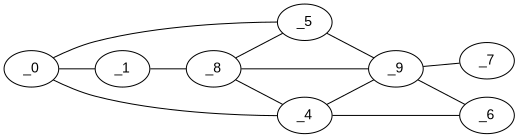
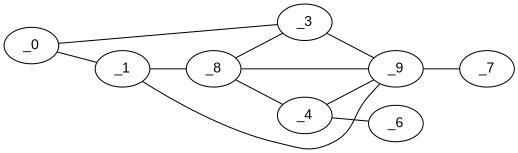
node "_5": label "_5" -> "_3"
edge "_9" -- "_6": now "_9" -- "_1"
edge "_0" -- "_4": removed
